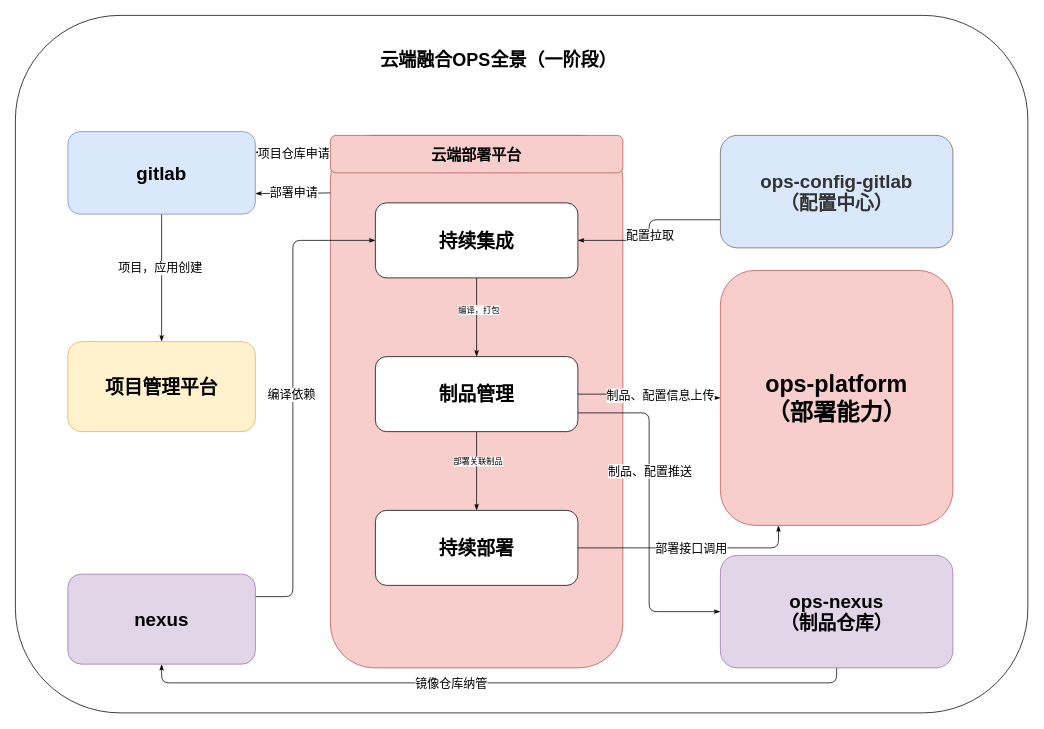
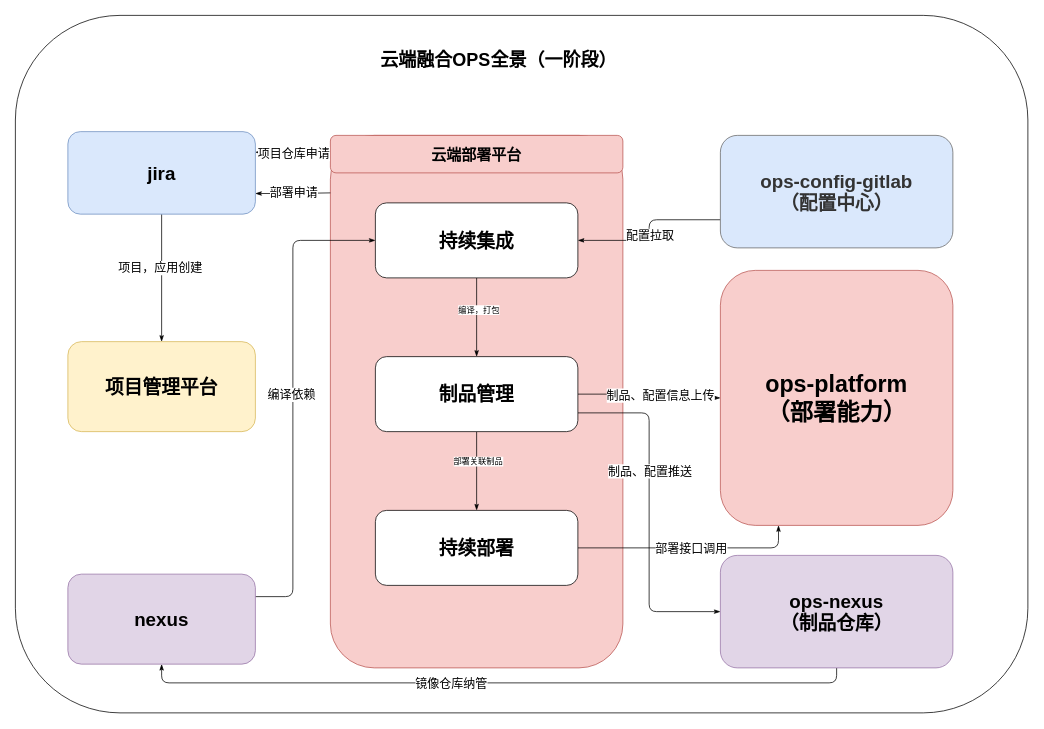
node "gitlab": label "gitlab" -> "jira"
